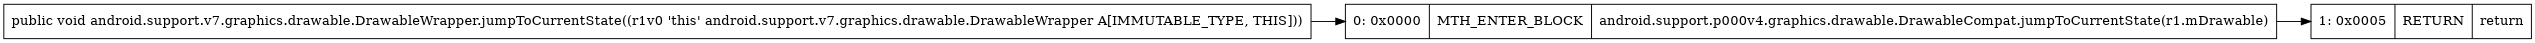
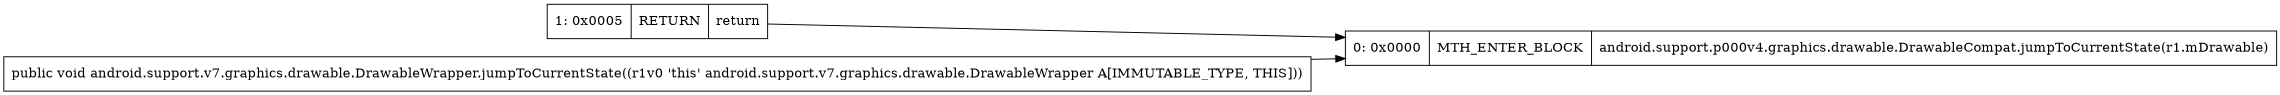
edge "0: 0x0000" -> "1: 0x0005": reversed
